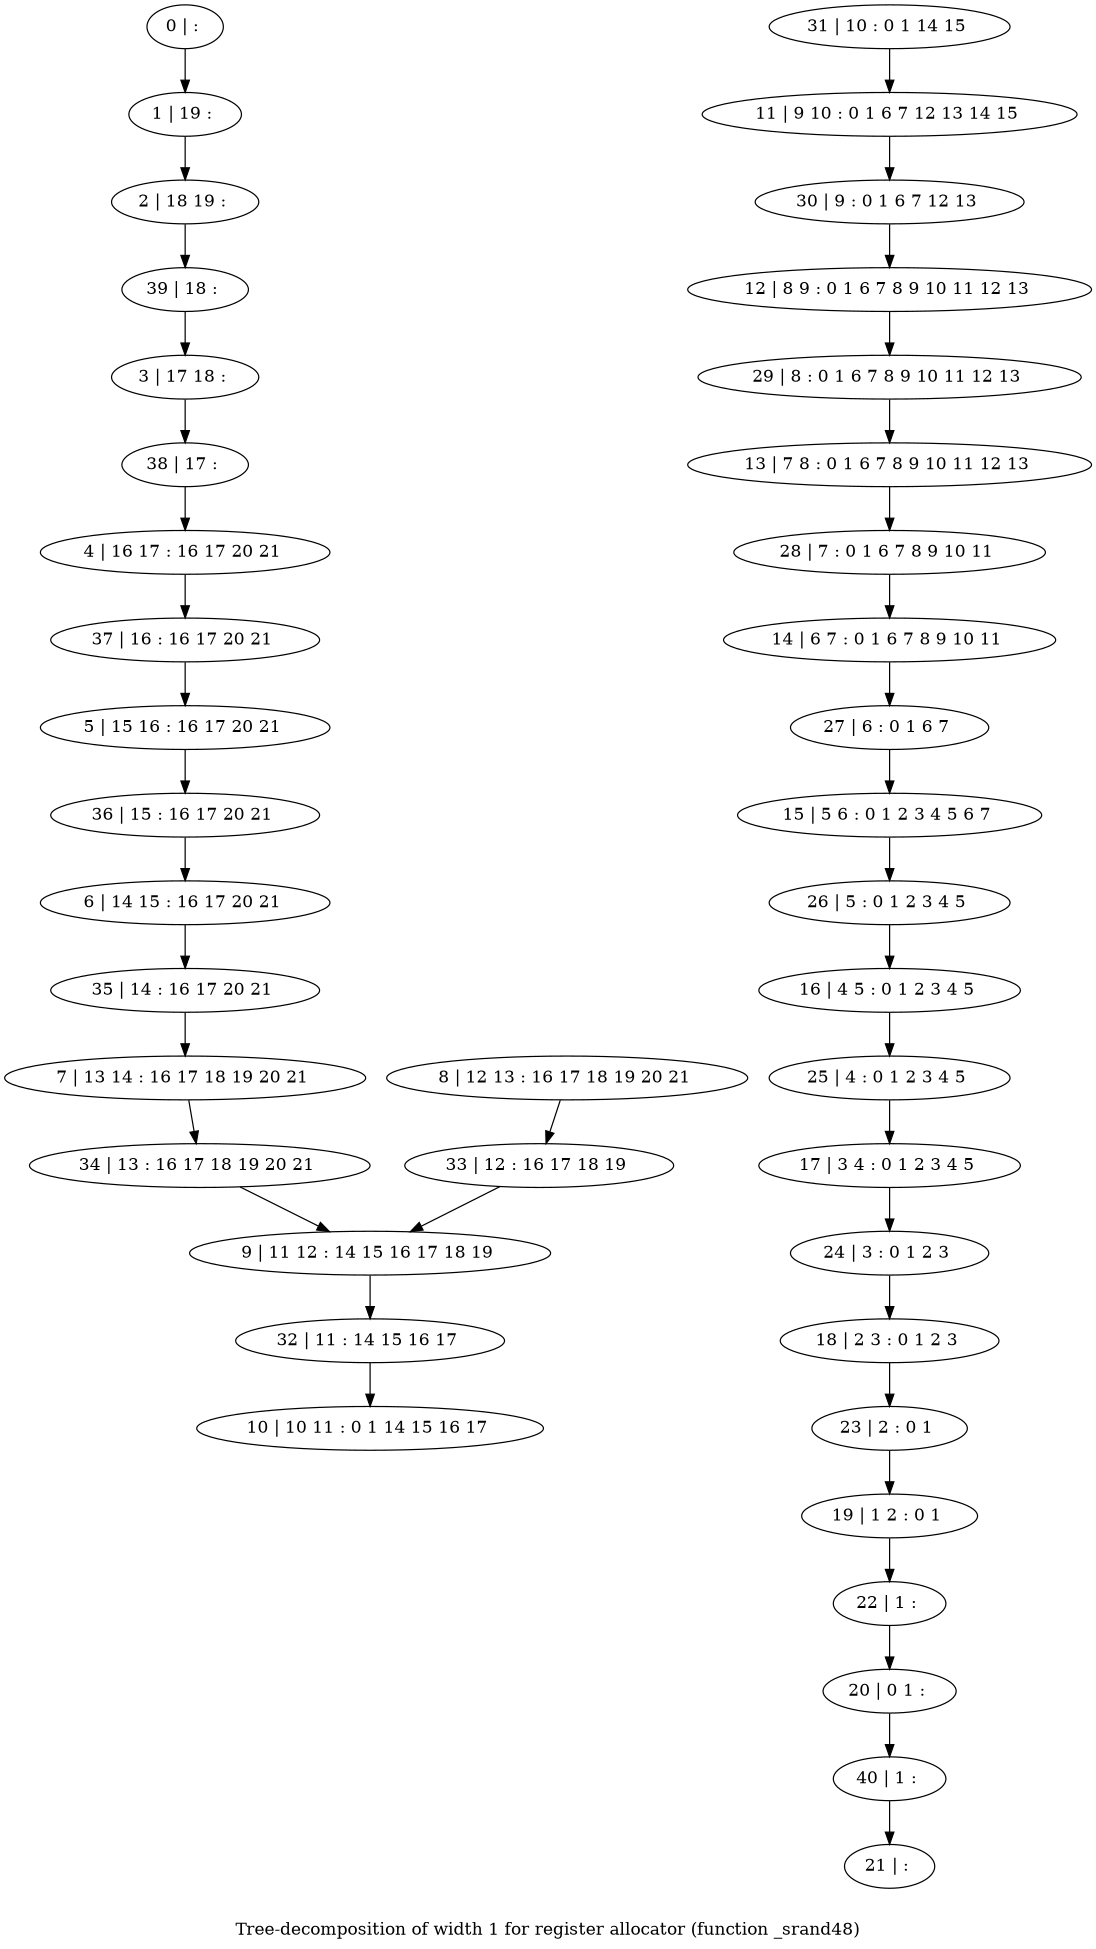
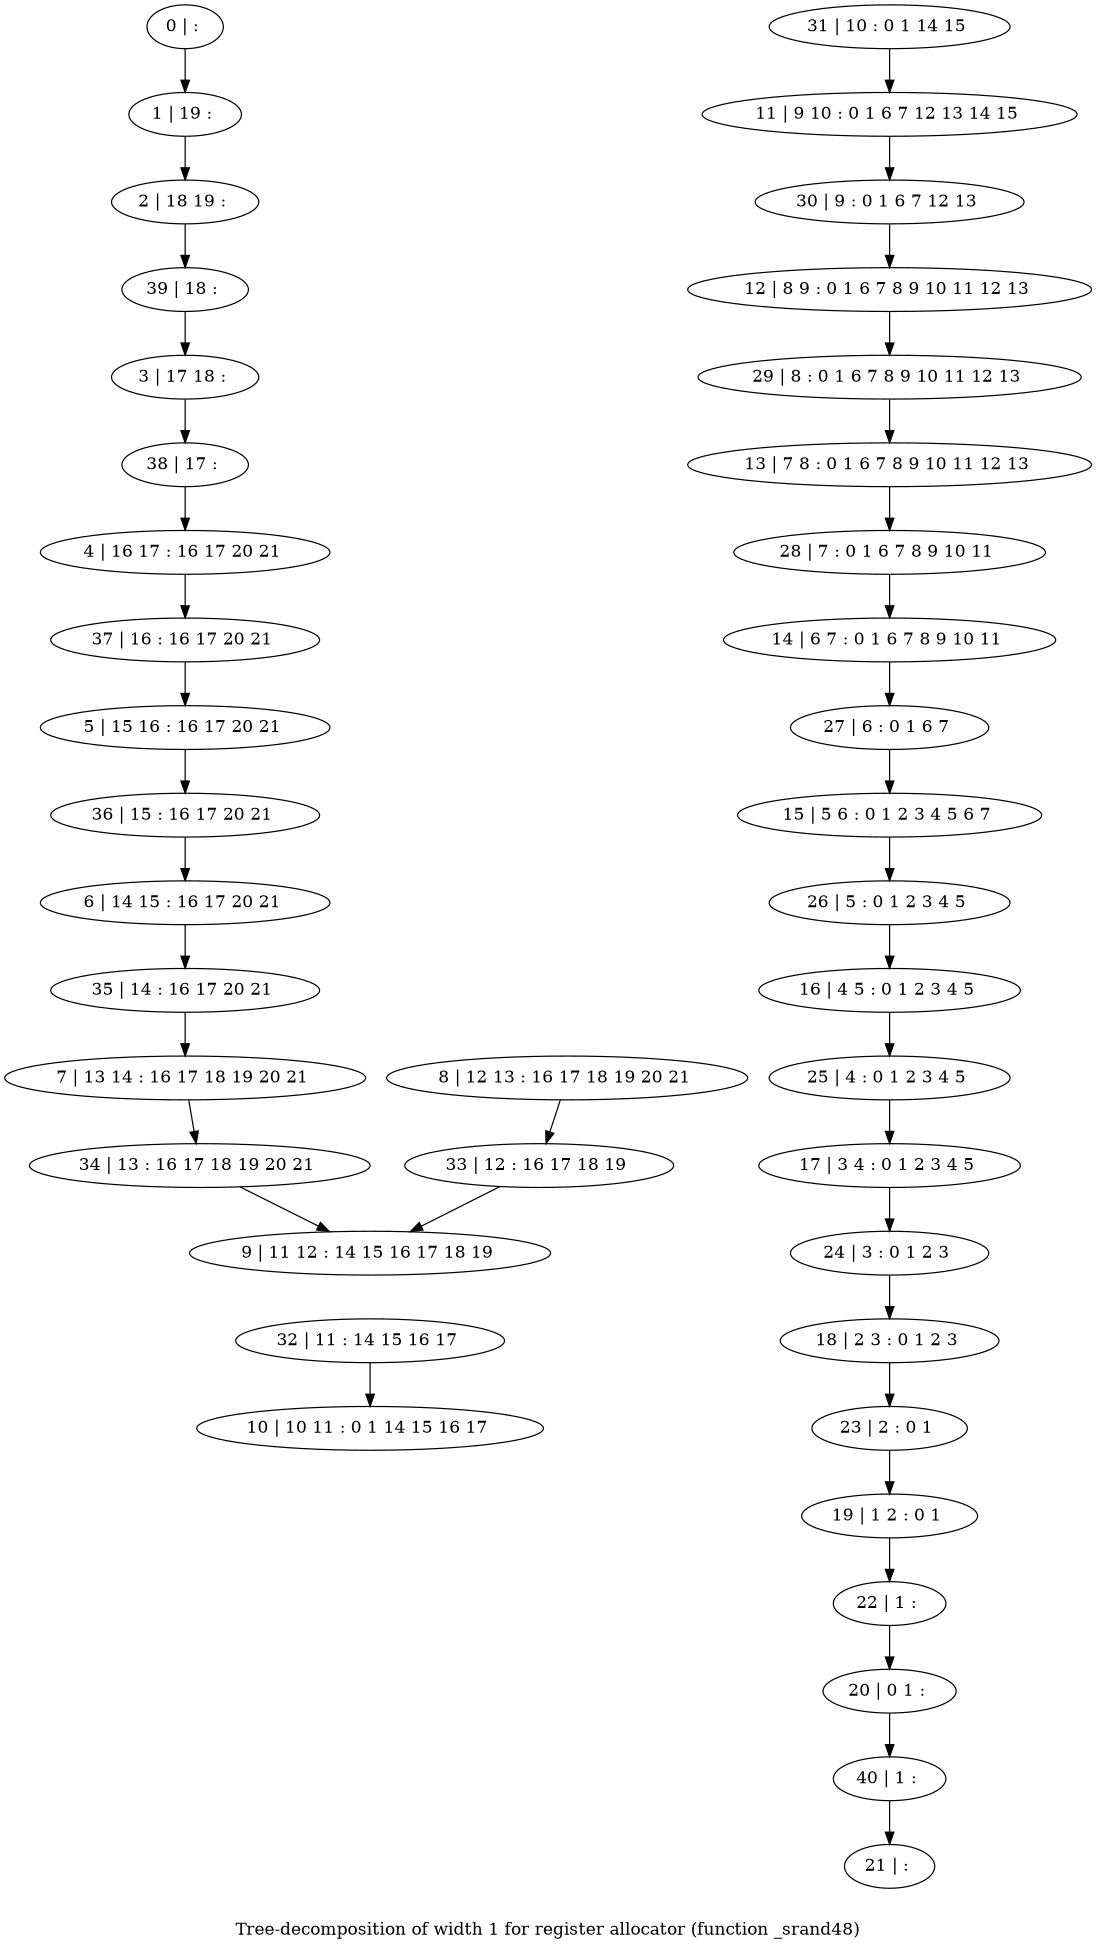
edge "9 | 11 12 : 14 15 16 17 18 19" -> "32 | 11 : 14 15 16 17": removed
